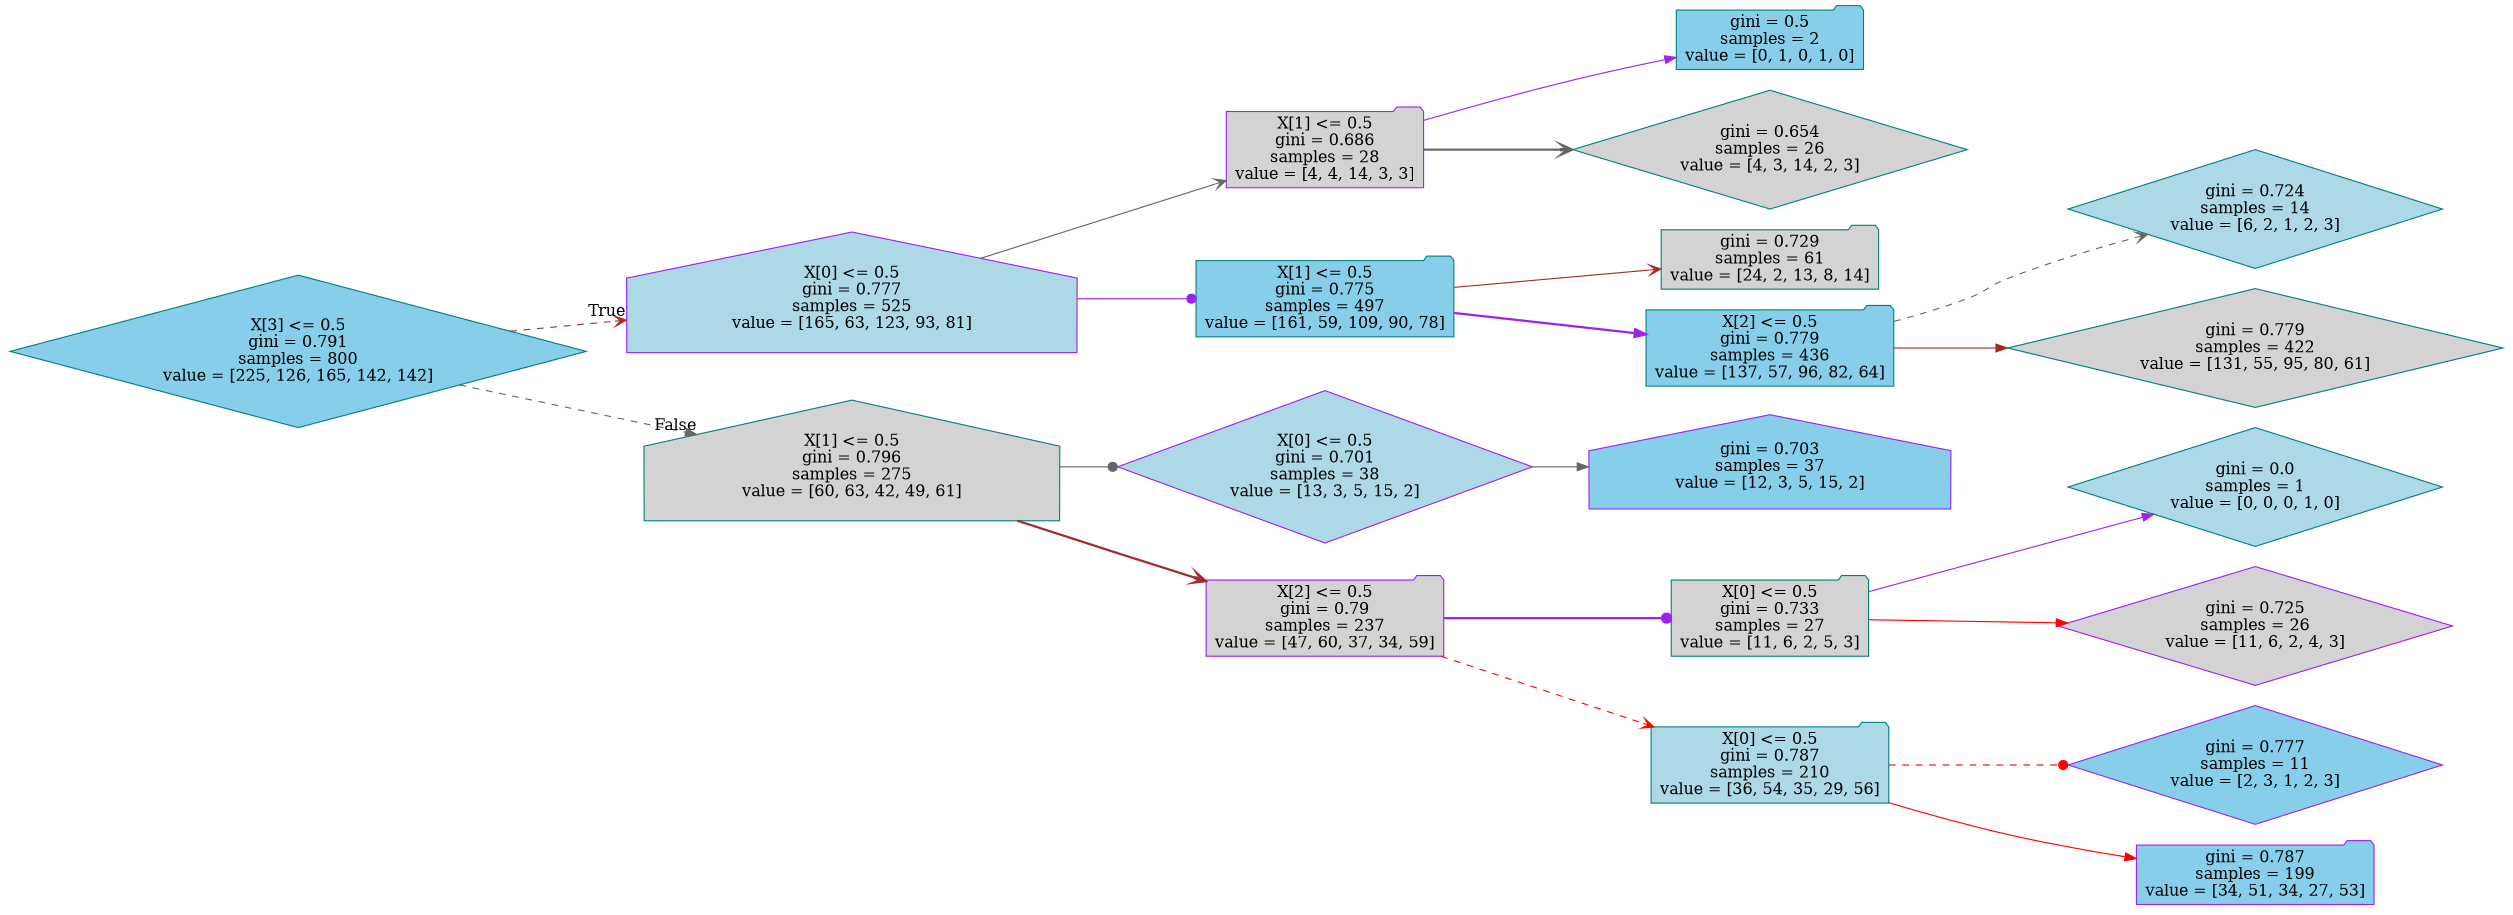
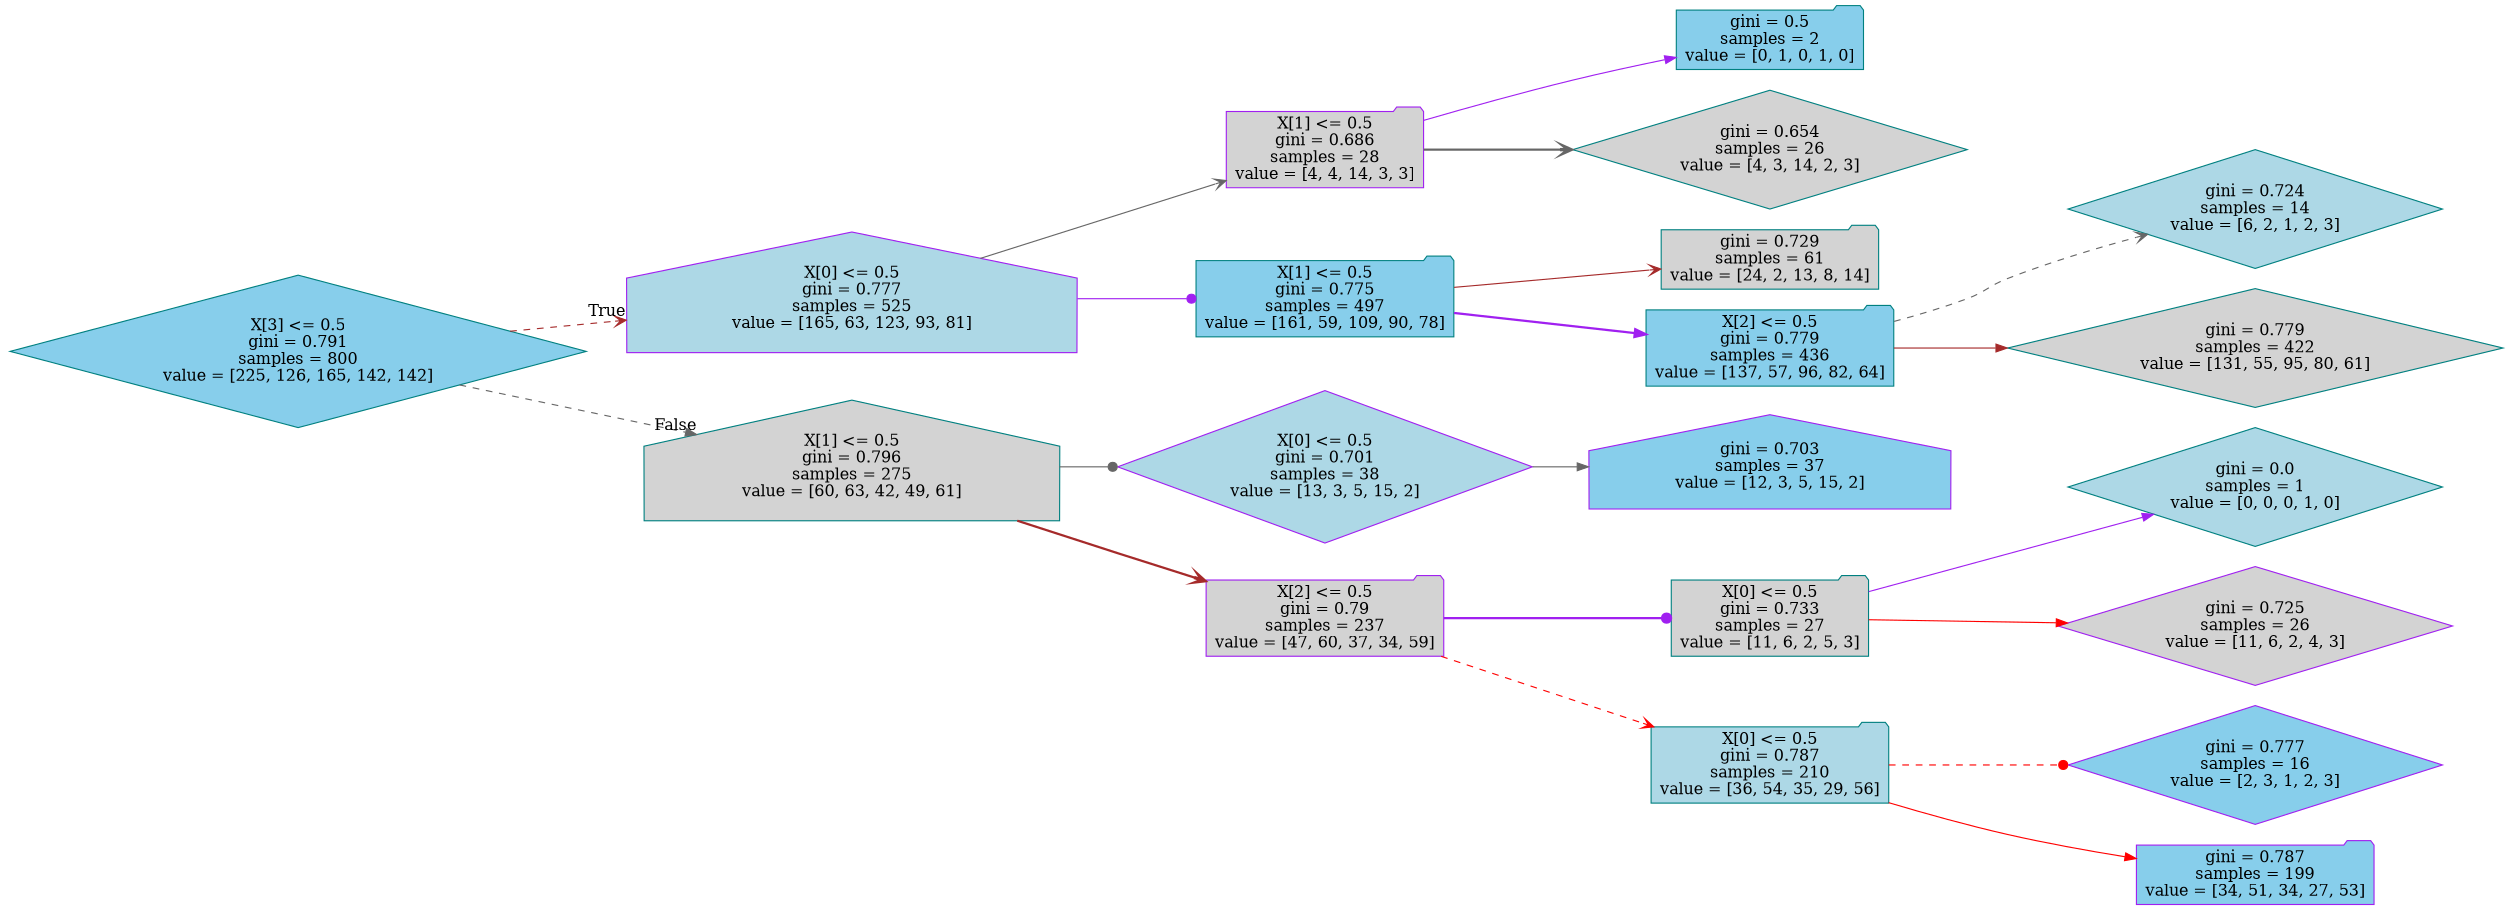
node "gini = 0.777 samples = 11 value = [2, 3, 1, 2, 3]": label "gini = 0.777 samples = 11 value = [2, 3, 1, 2, 3]" -> "gini = 0.777 samples = 16 value = [2, 3, 1, 2, 3]"
